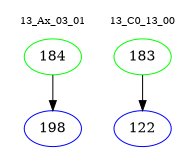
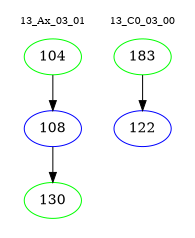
cluster "13_C0_13_00": label "13_C0_13_00" -> "13_C0_03_00"
node "184": label "184" -> "104"
node "198": label "198" -> "108"
node "130": added
